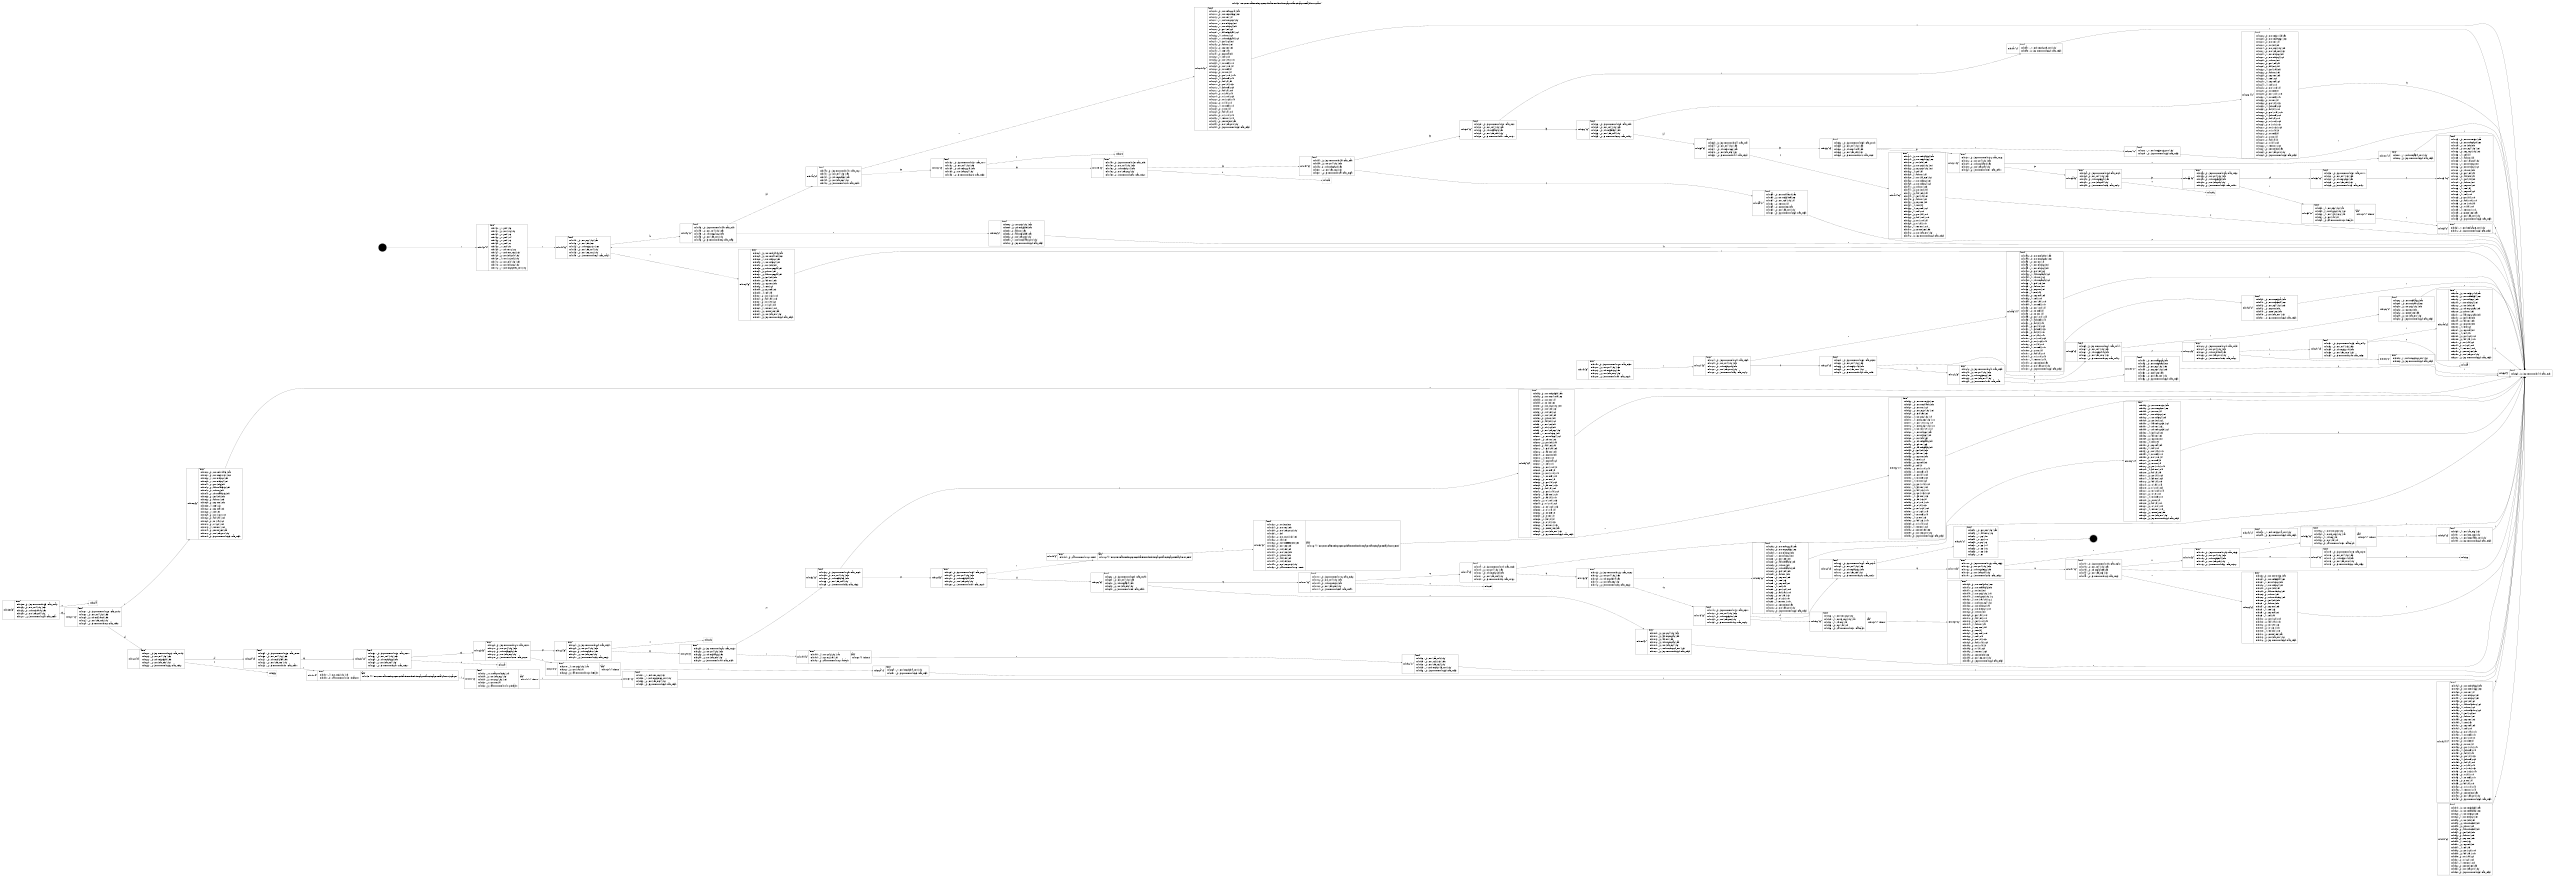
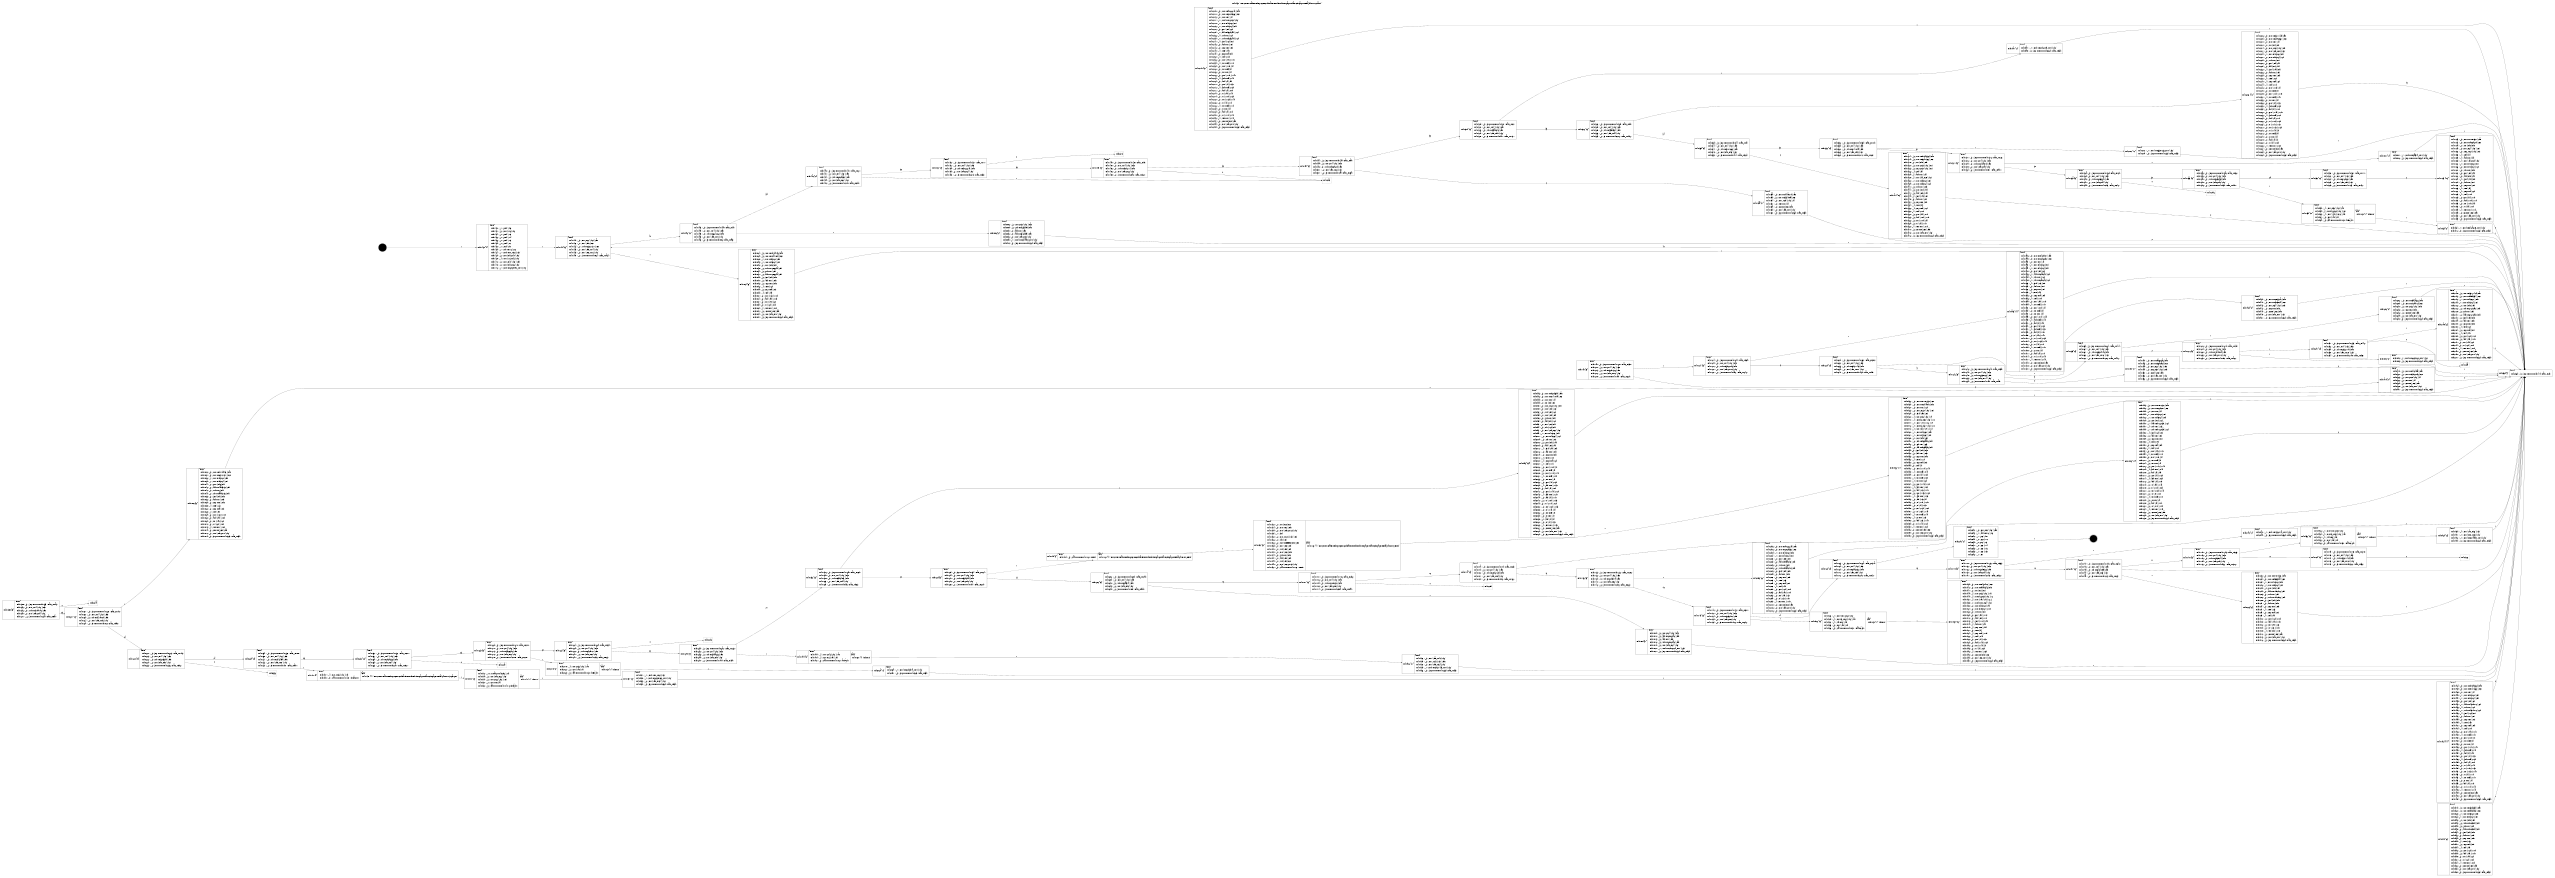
edge "0x4014ac [22]" -> "0x40210b [151]": now "0x4014ac [22]" -> "0x4020a2"
node "0x401a7b [27]": added
